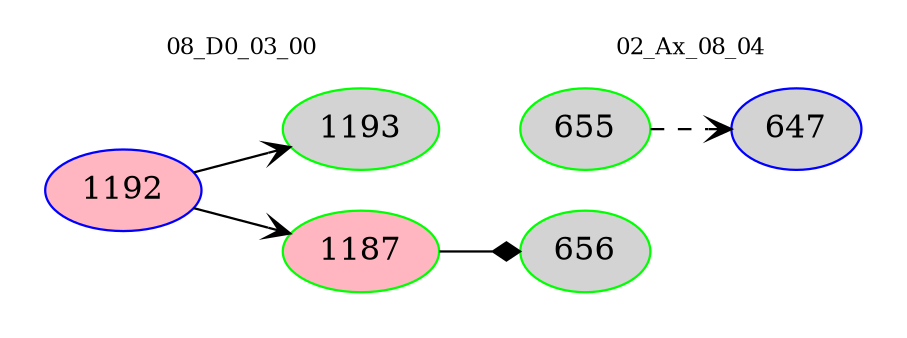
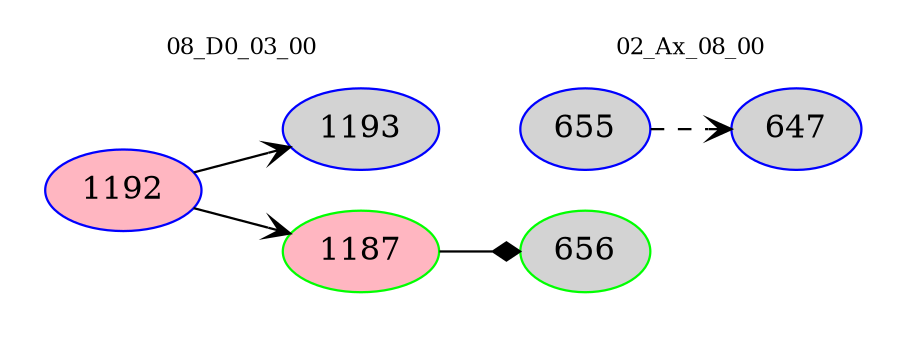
cluster "02_Ax_08_04": label "02_Ax_08_04" -> "02_Ax_08_00"
node "1193": color green -> blue
node "655": color green -> blue
